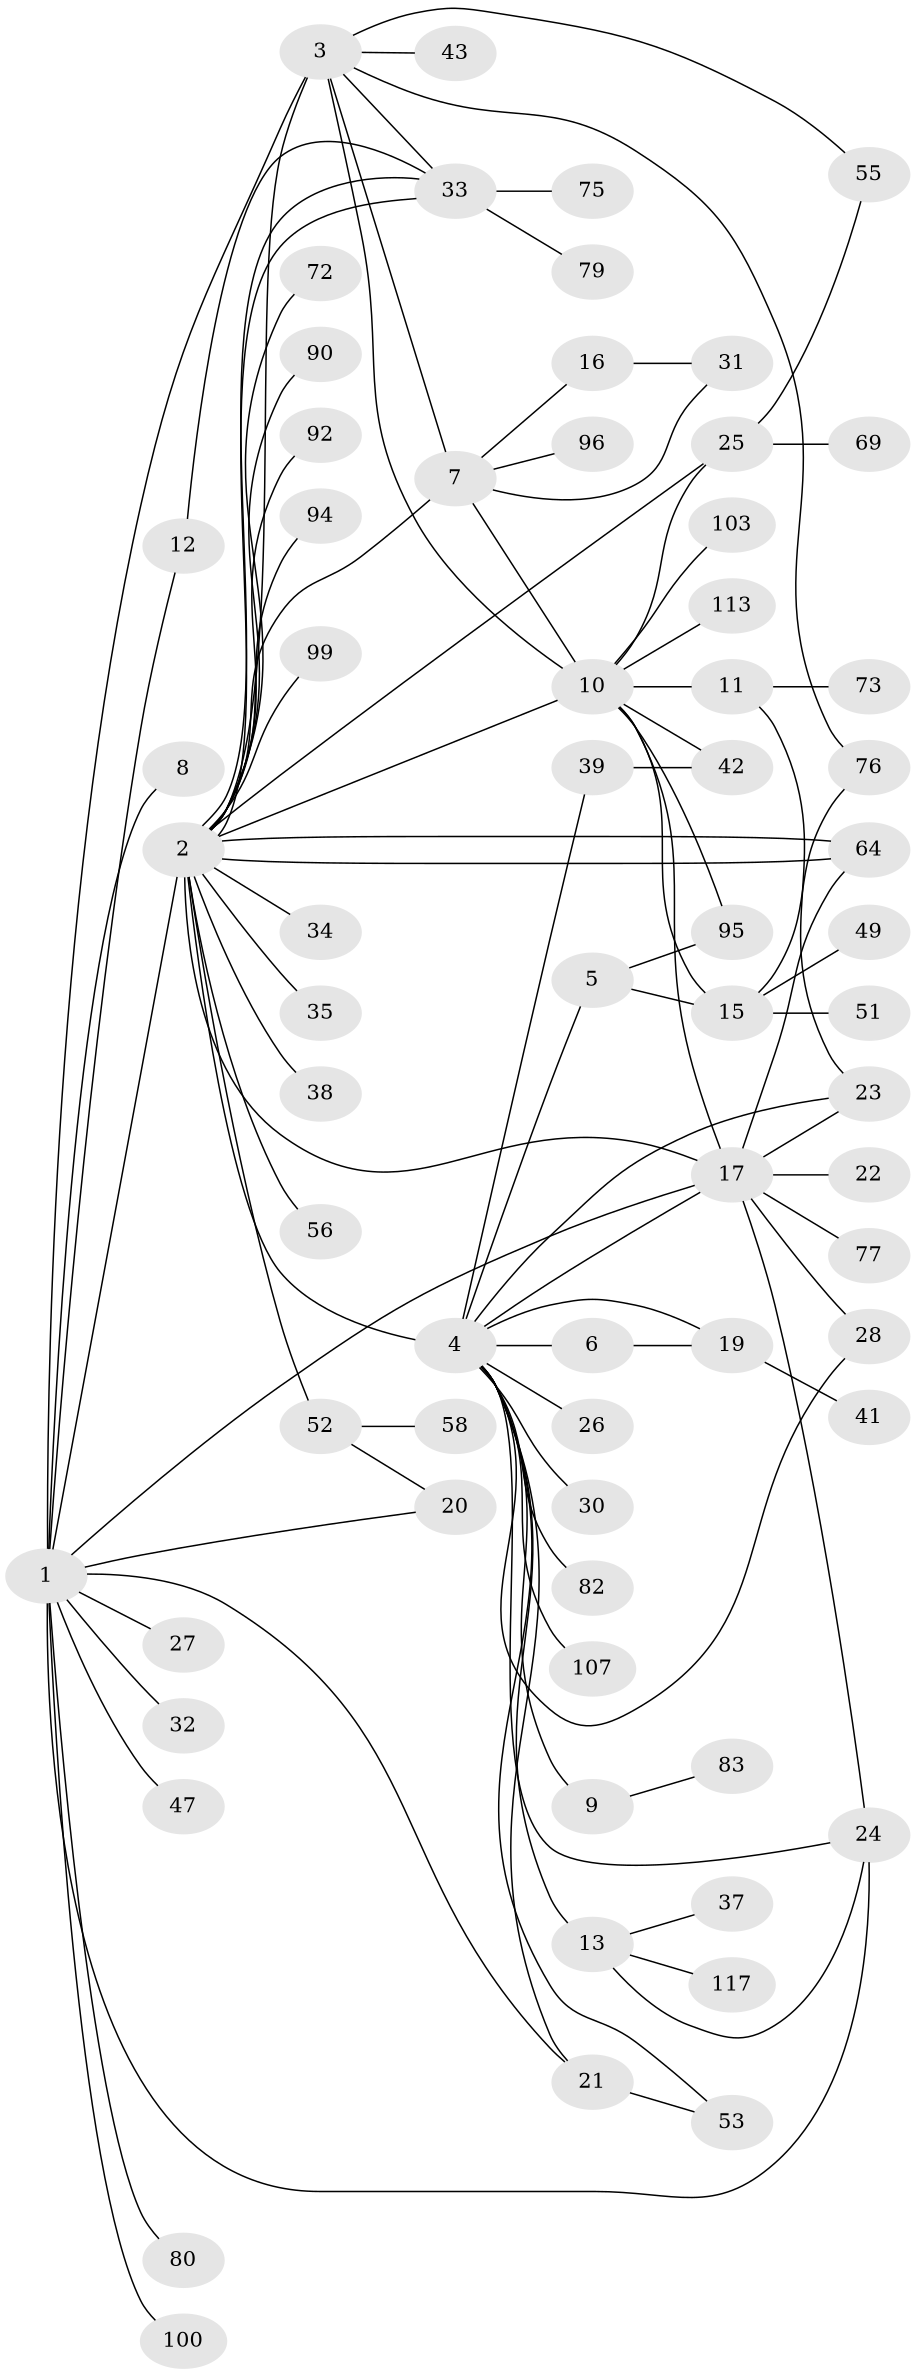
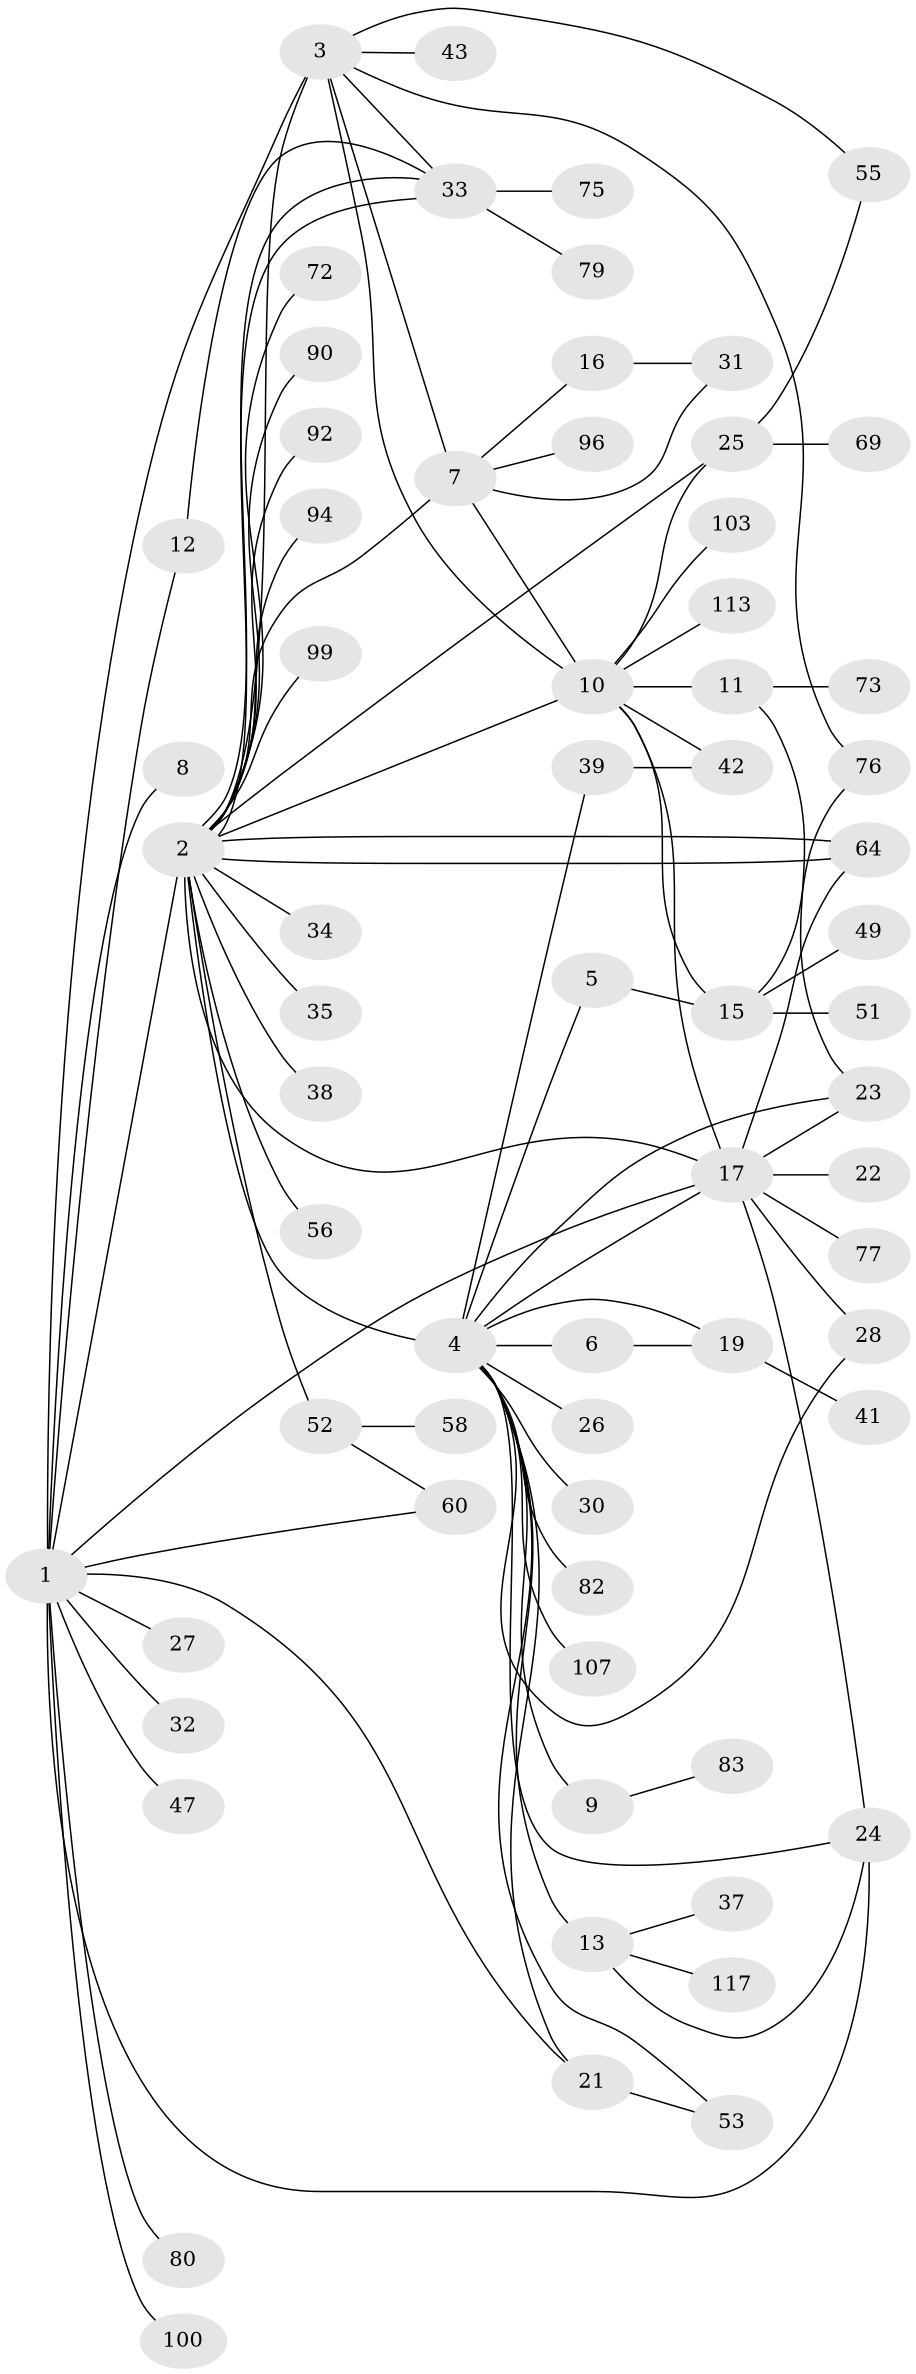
node "95": removed
node "20": label "20" -> "60"
